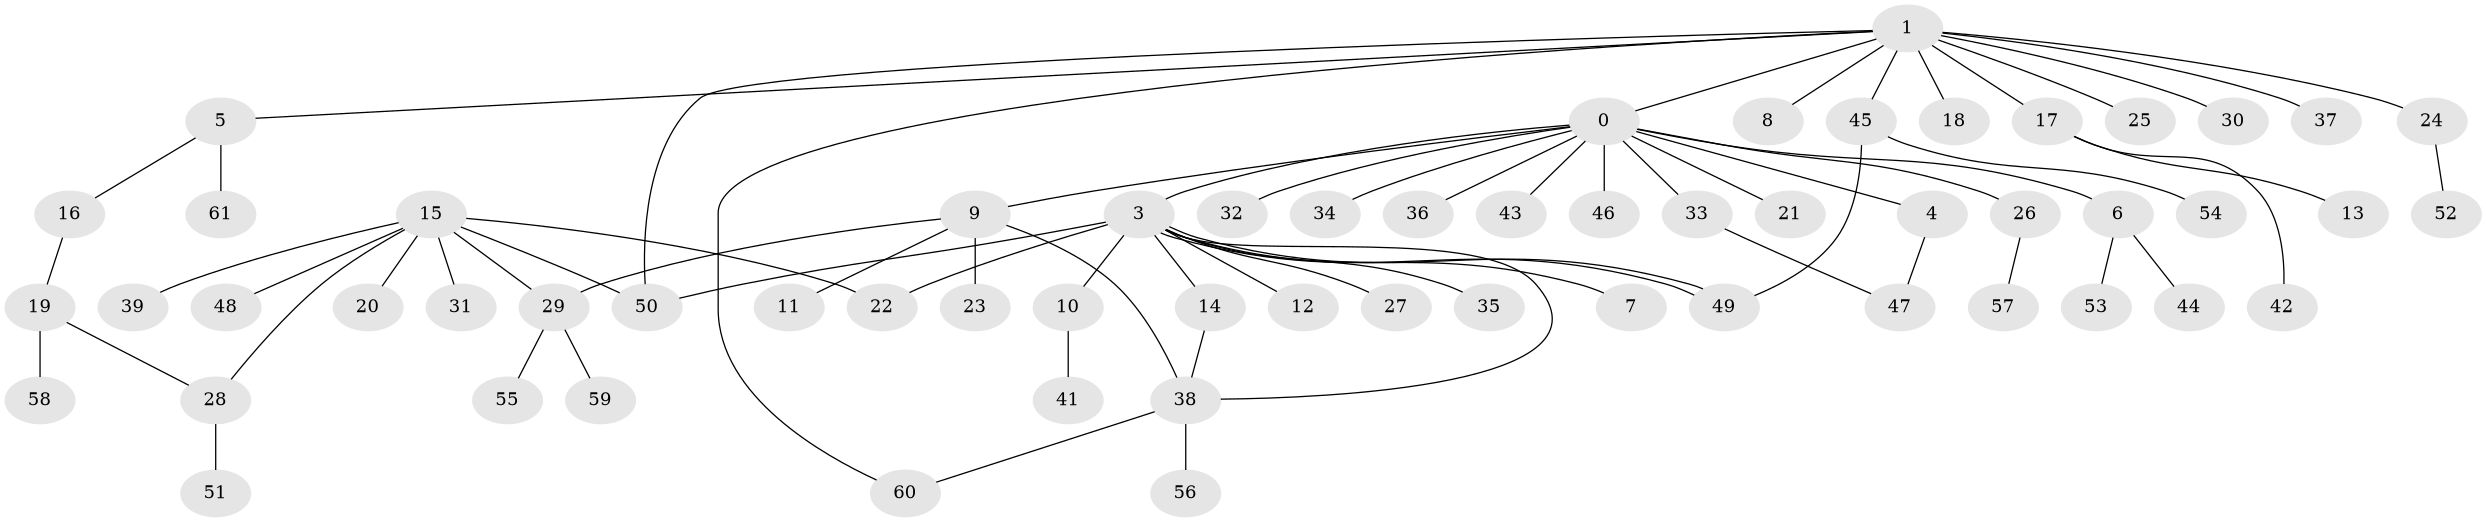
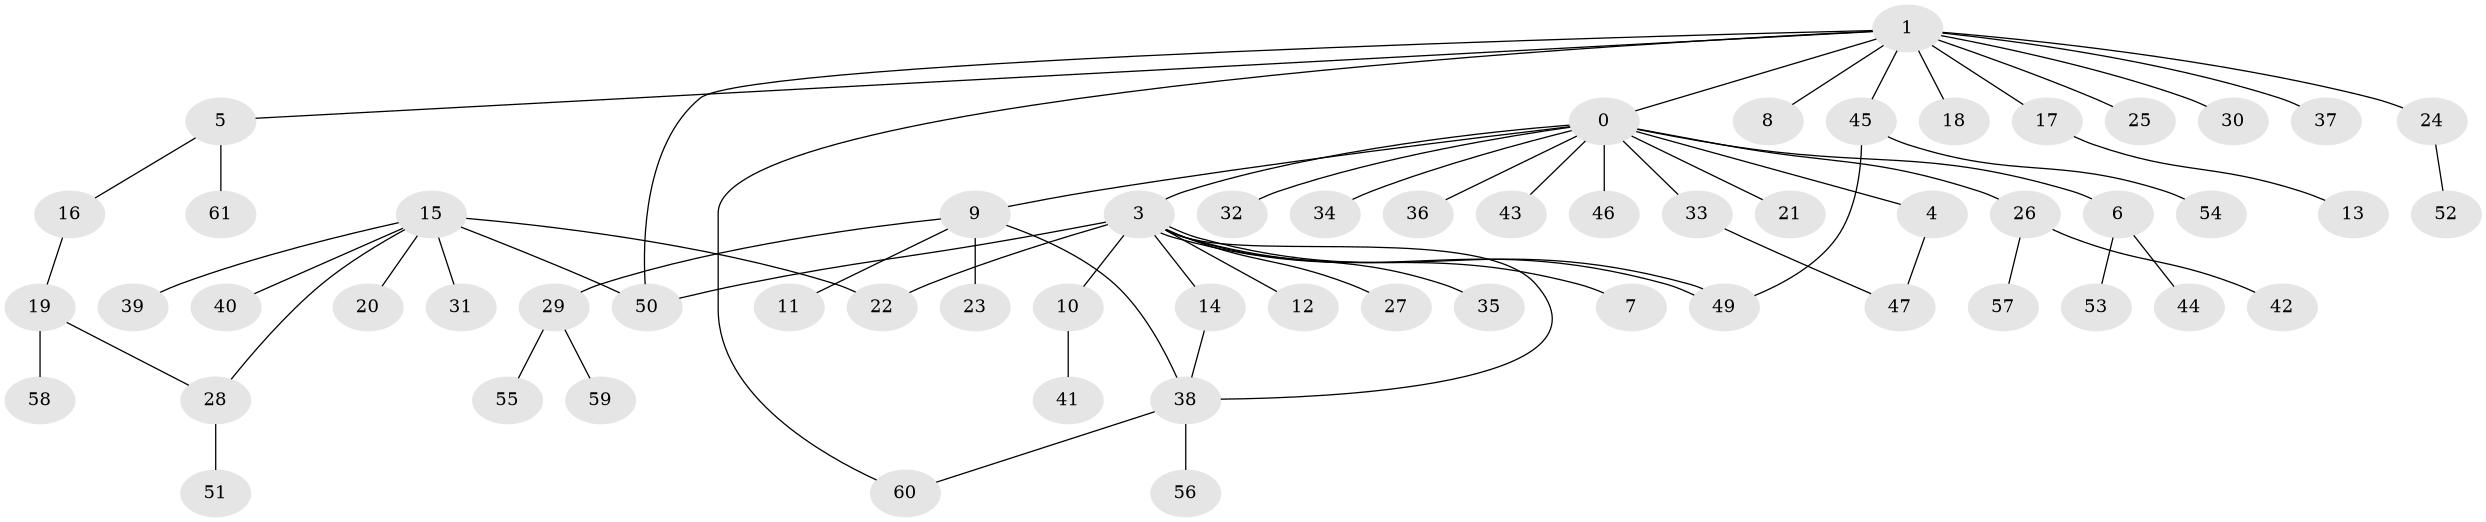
edge "17" -- "42": now "26" -- "42"
edge "15" -- "29": removed
node "48": label "48" -> "40"
